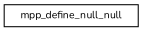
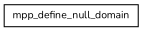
node "mpp_define_null_null": label "mpp_define_null_null" -> "mpp_define_null_domain"
